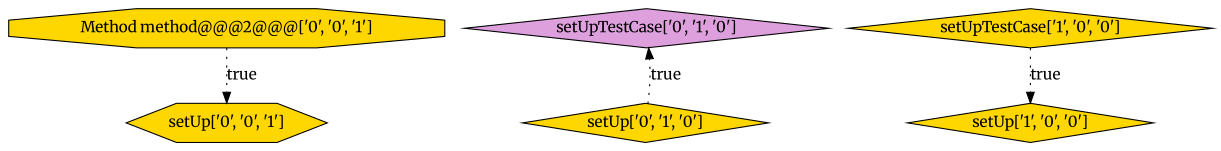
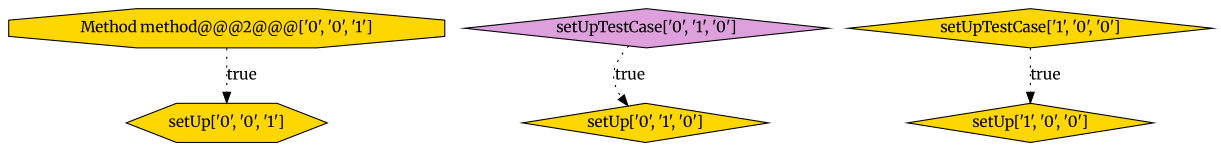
edge "setUp['0', '1', '0']" -> "setUpTestCase['0', '1', '0']": reversed
